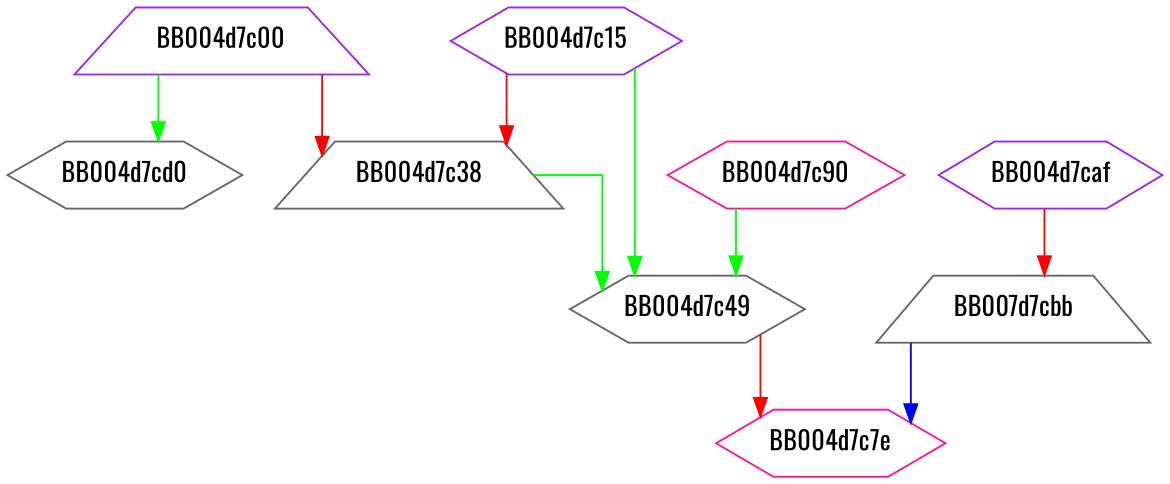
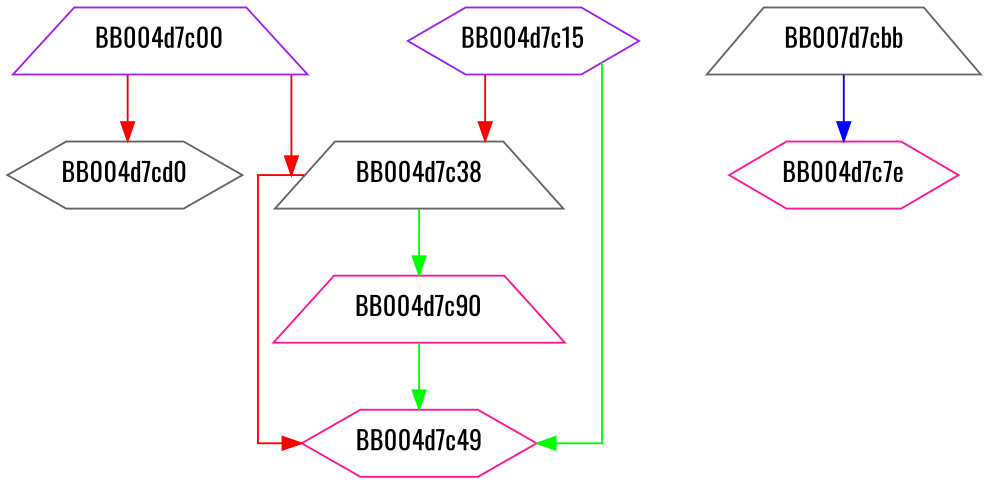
edge "BB004d7c00" -> "BB004d7cd0": color green -> red
node "BB004d7c90": shape hexagon -> trapezium
node "BB004d7caf": removed
edge "BB004d7c38" -> "BB004d7c49": color green -> red
edge "BB004d7c38" -> "BB004d7c90": added
node "BB004d7c49": color gray40 -> deeppink
edge "BB004d7c49" -> "BB004d7c7e": removed
